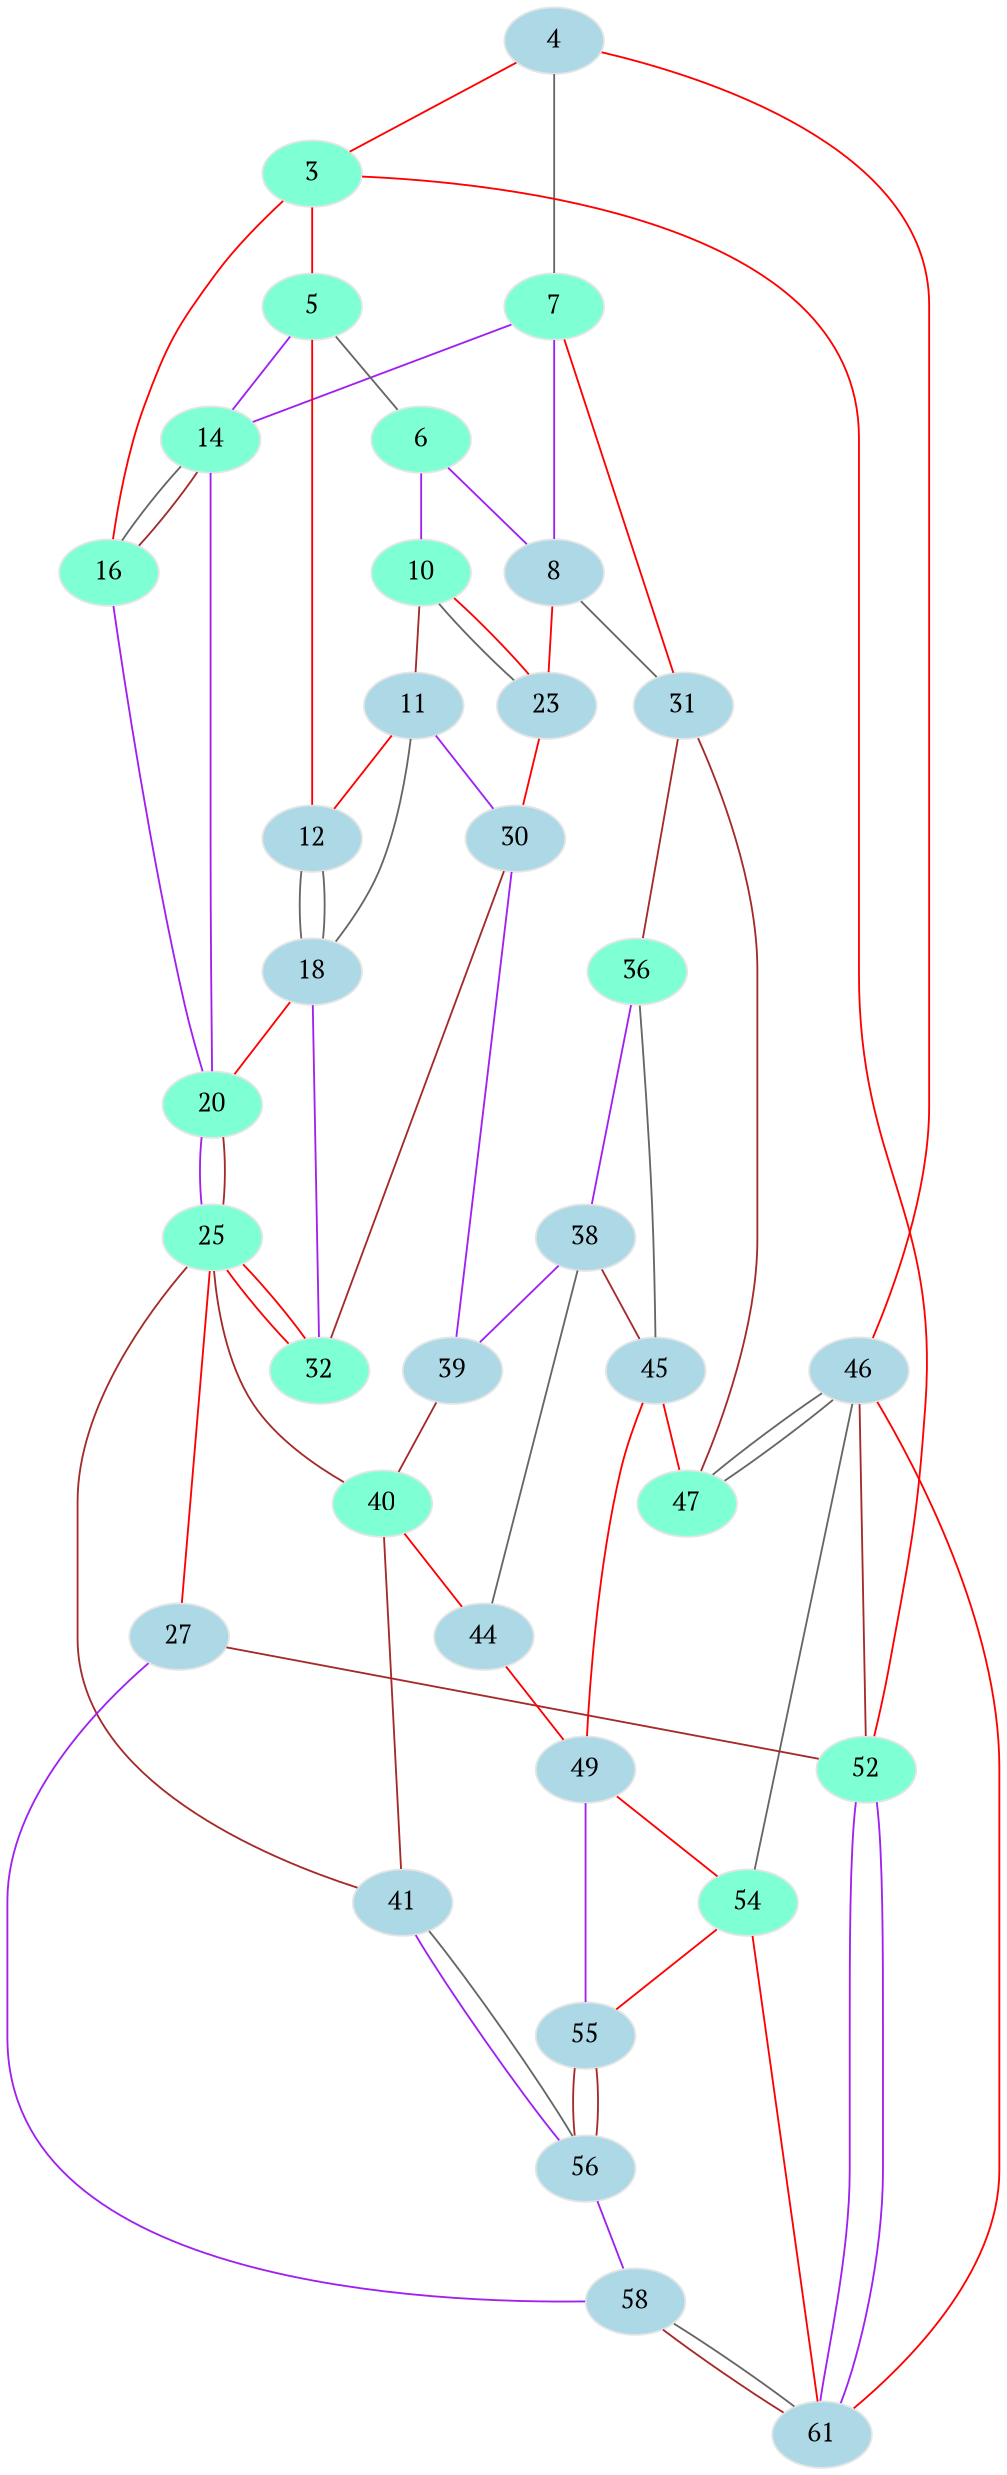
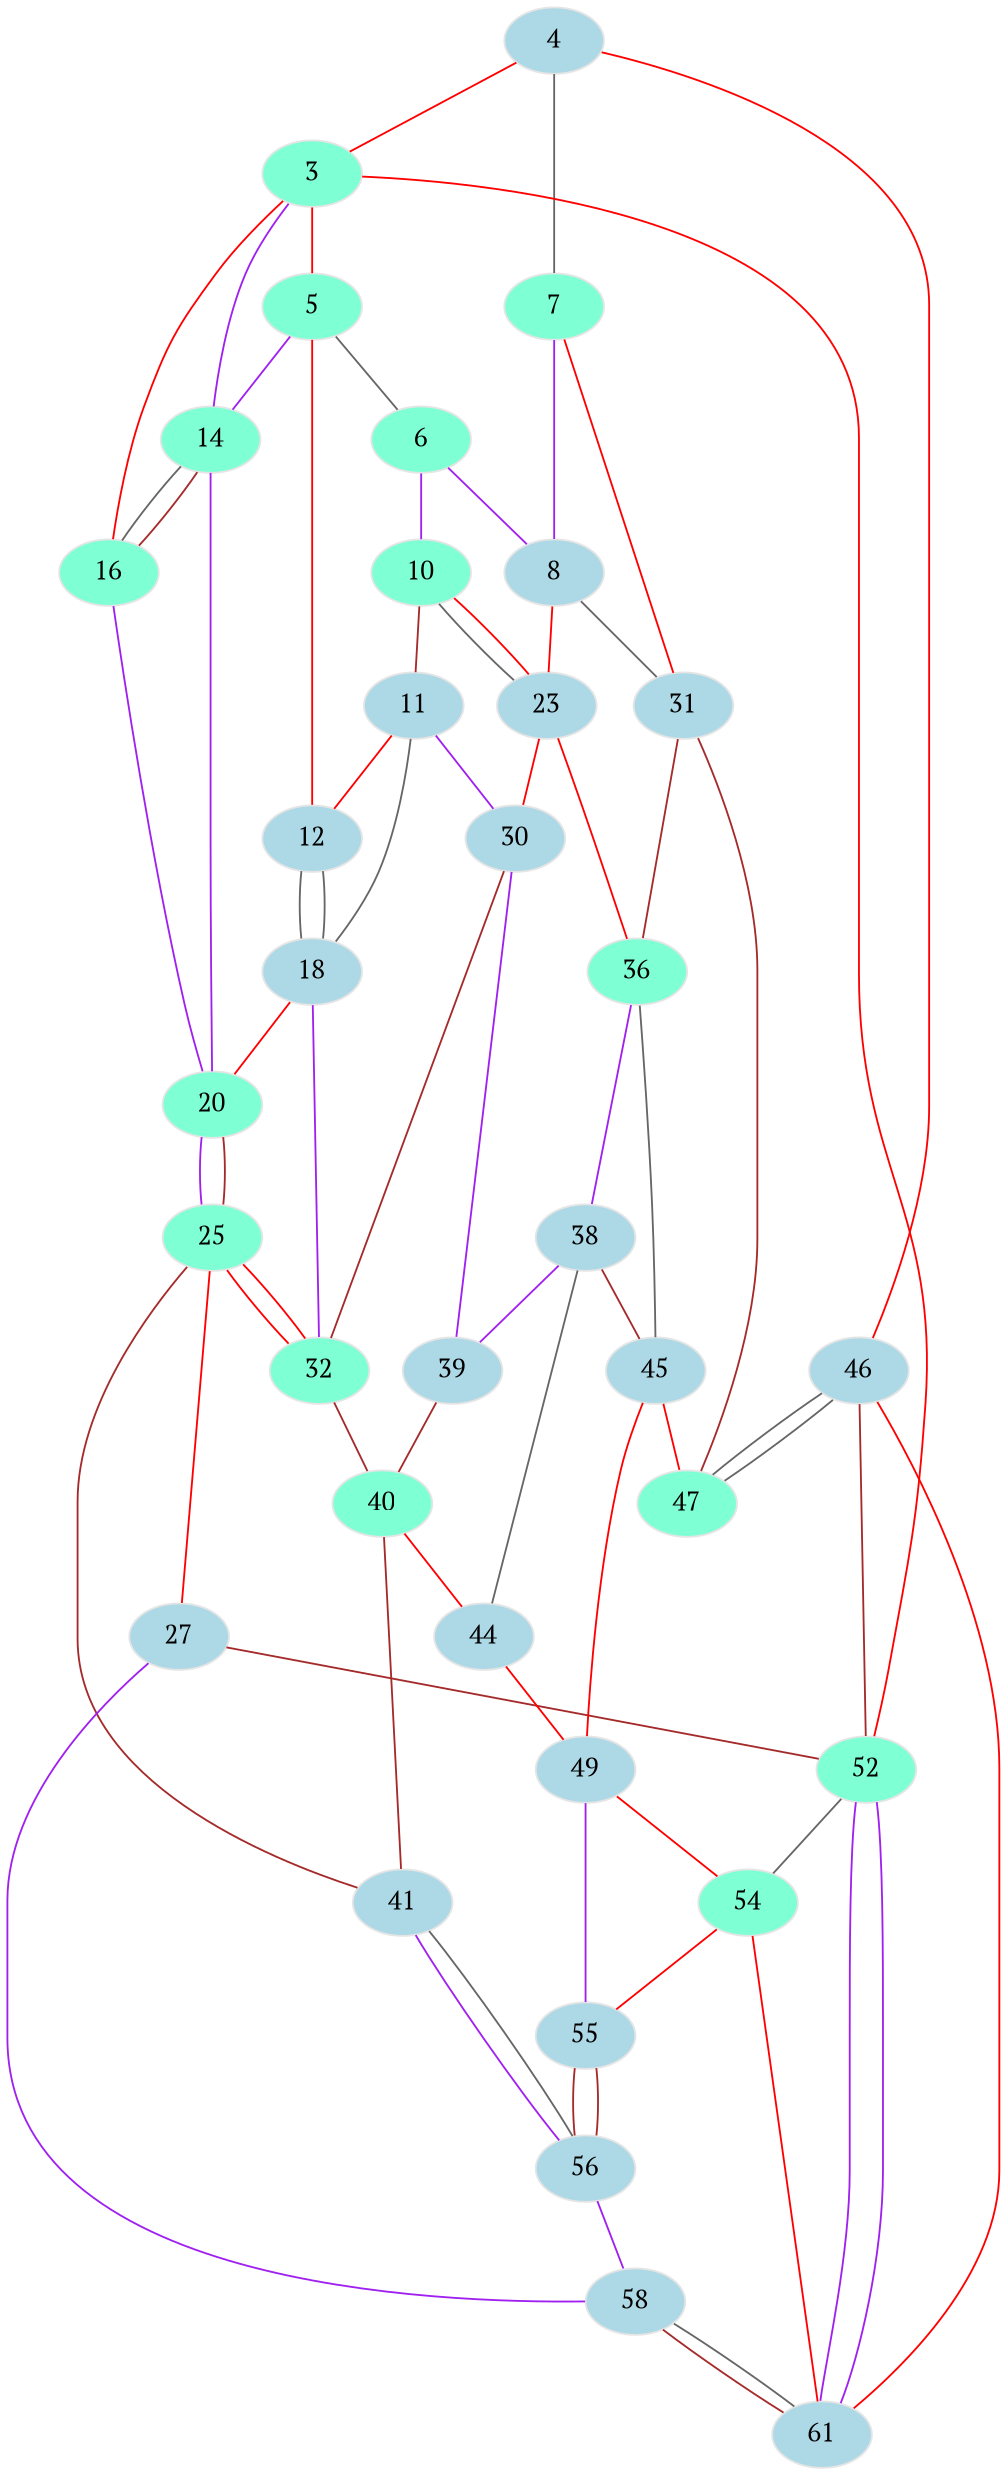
edge "7" -- "14": now "3" -- "14"
edge "23" -- "36": added
edge "25" -- "40": now "32" -- "40"
edge "46" -- "54": now "52" -- "54"
